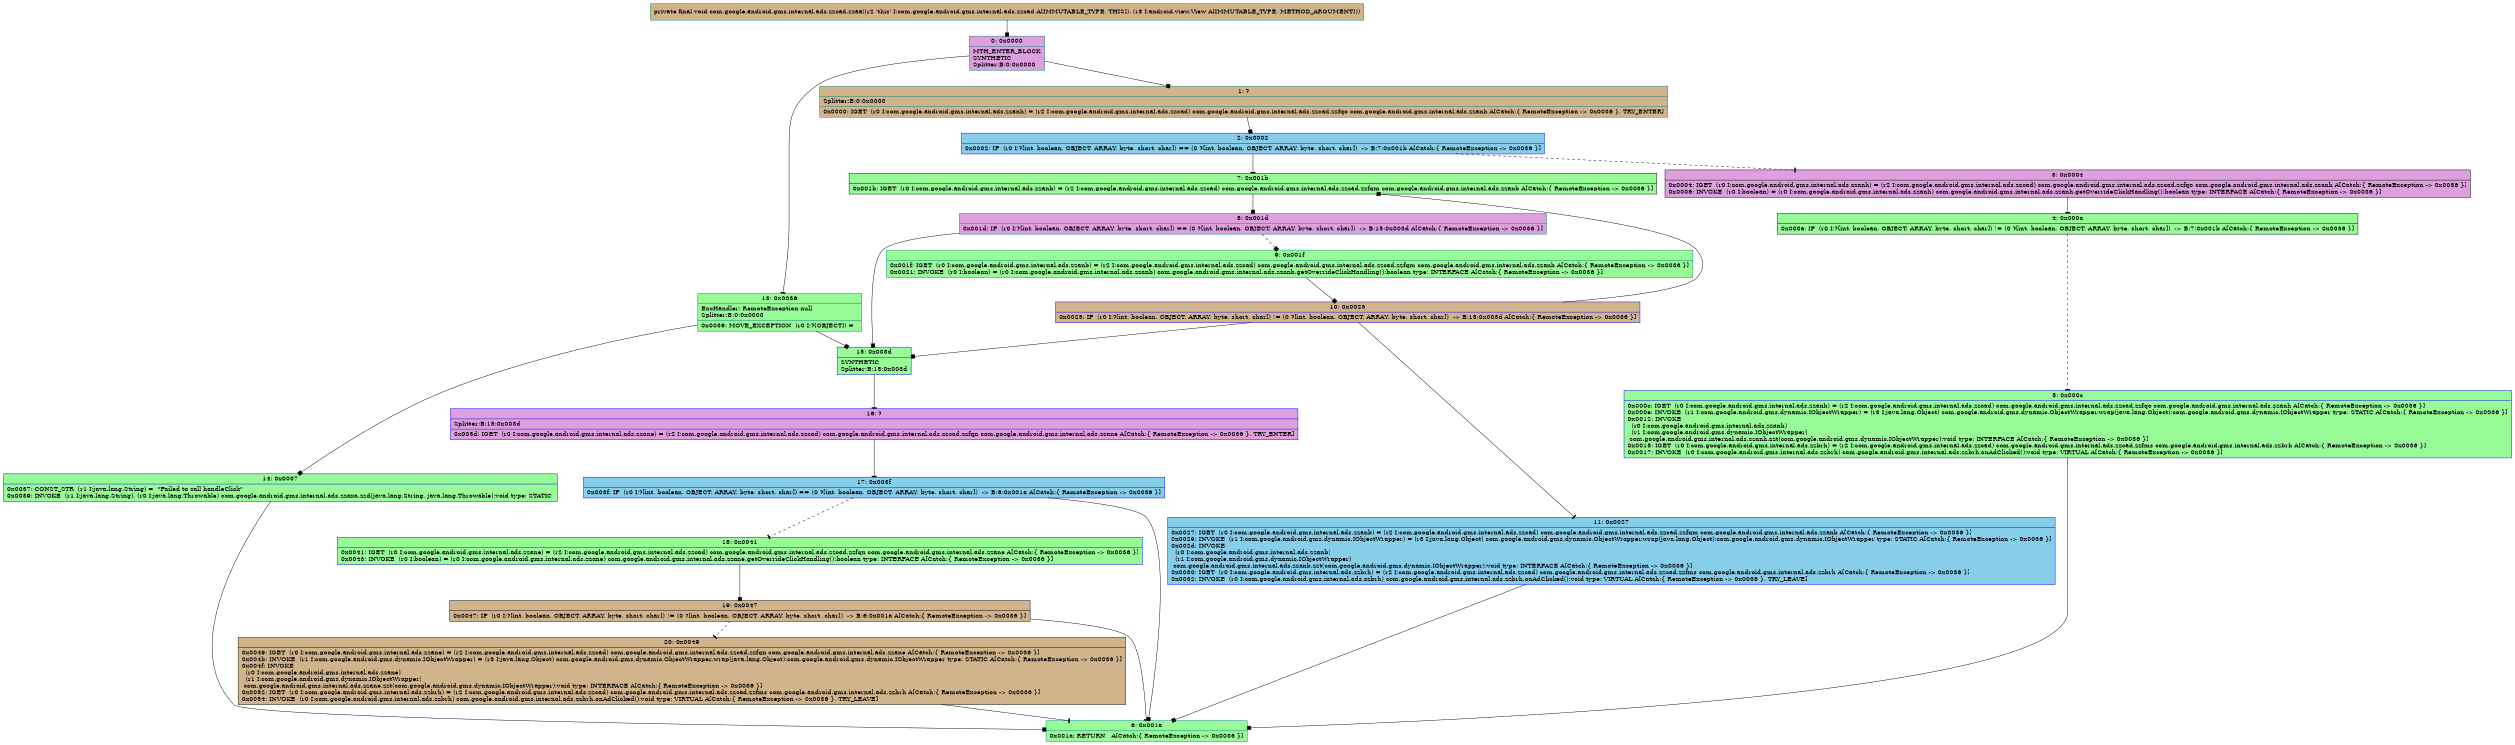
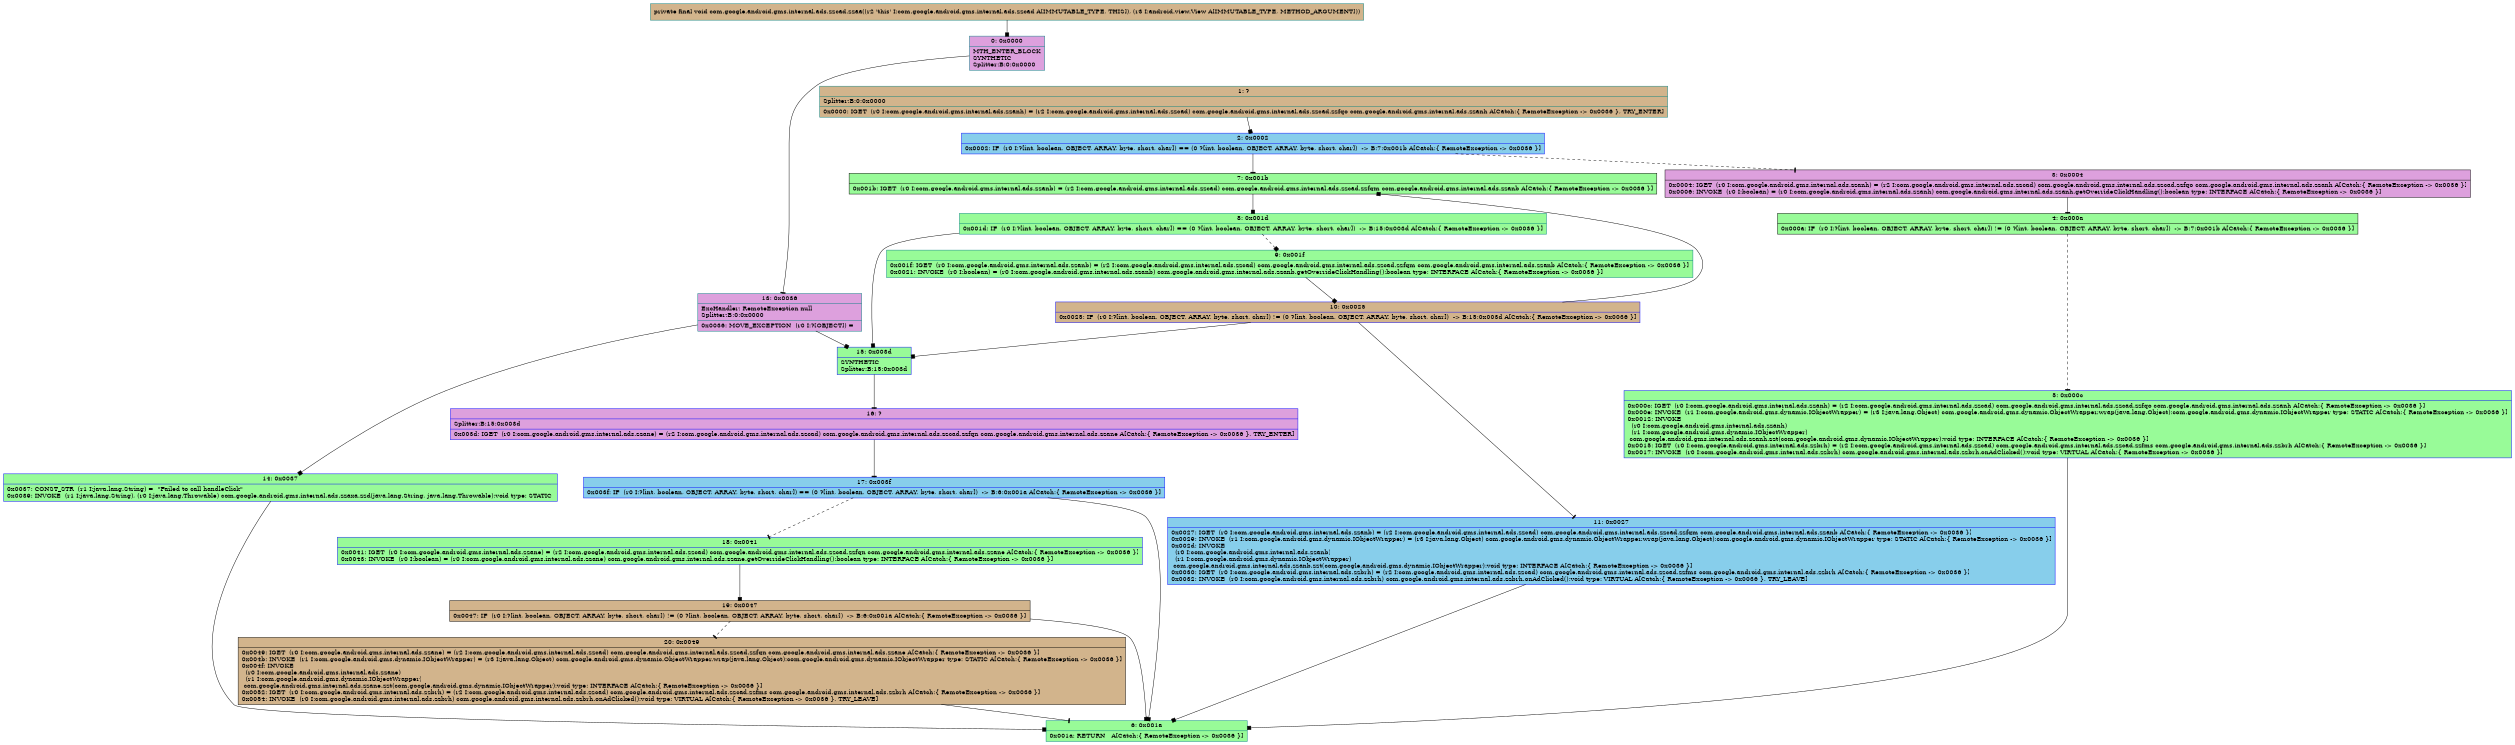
edge "0: 0x0000" -> "1: ?": removed
node "8: 0x001d": fillcolor plum -> palegreen
node "13: 0x0036": fillcolor palegreen -> plum
edge "19: 0x0047" -> "6: 0x001a": arrowhead tee -> box
